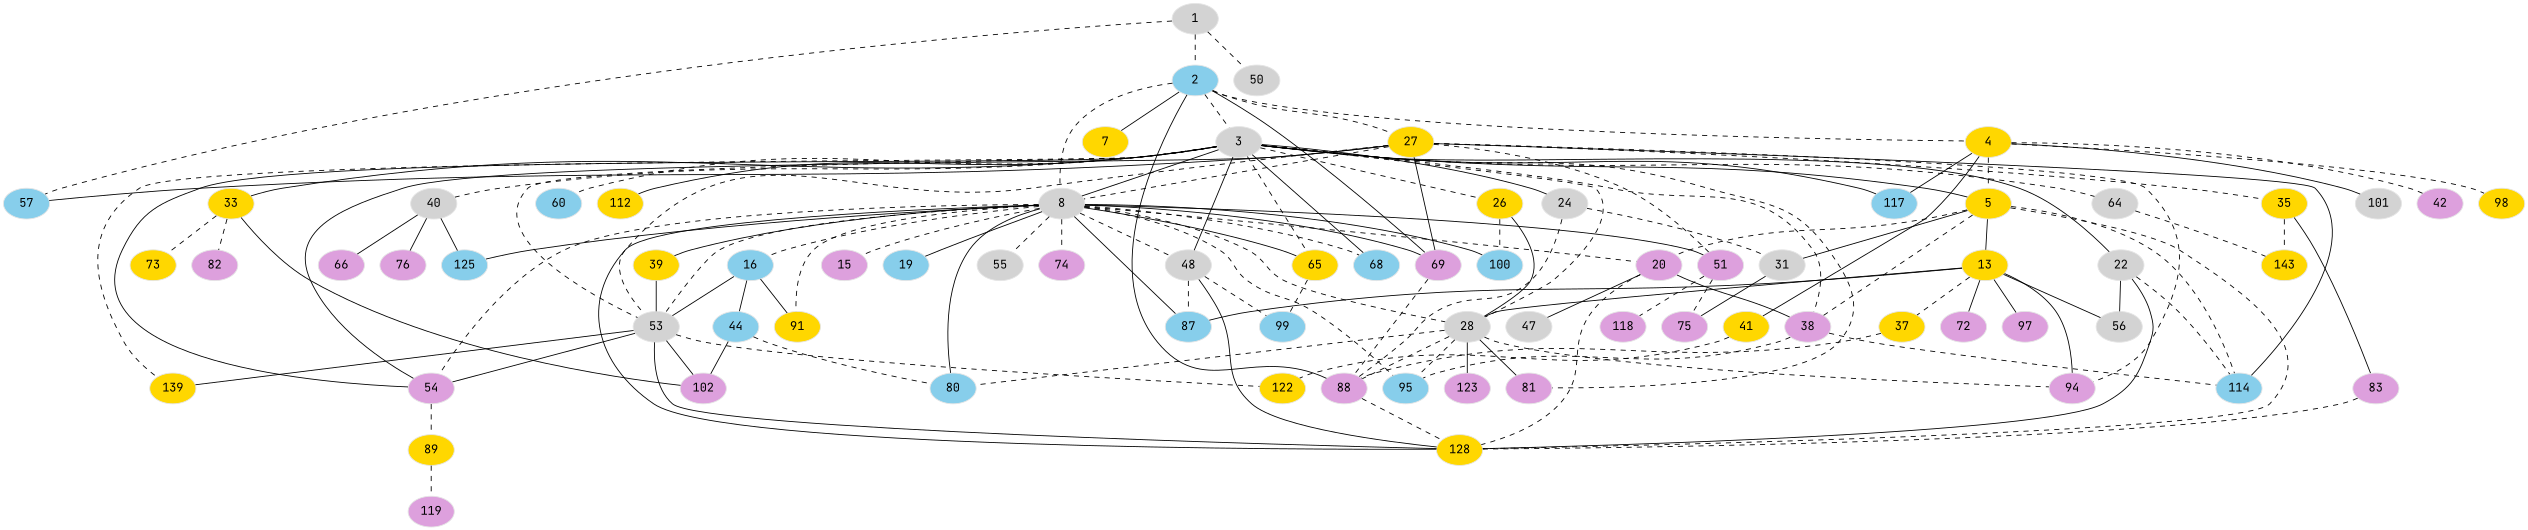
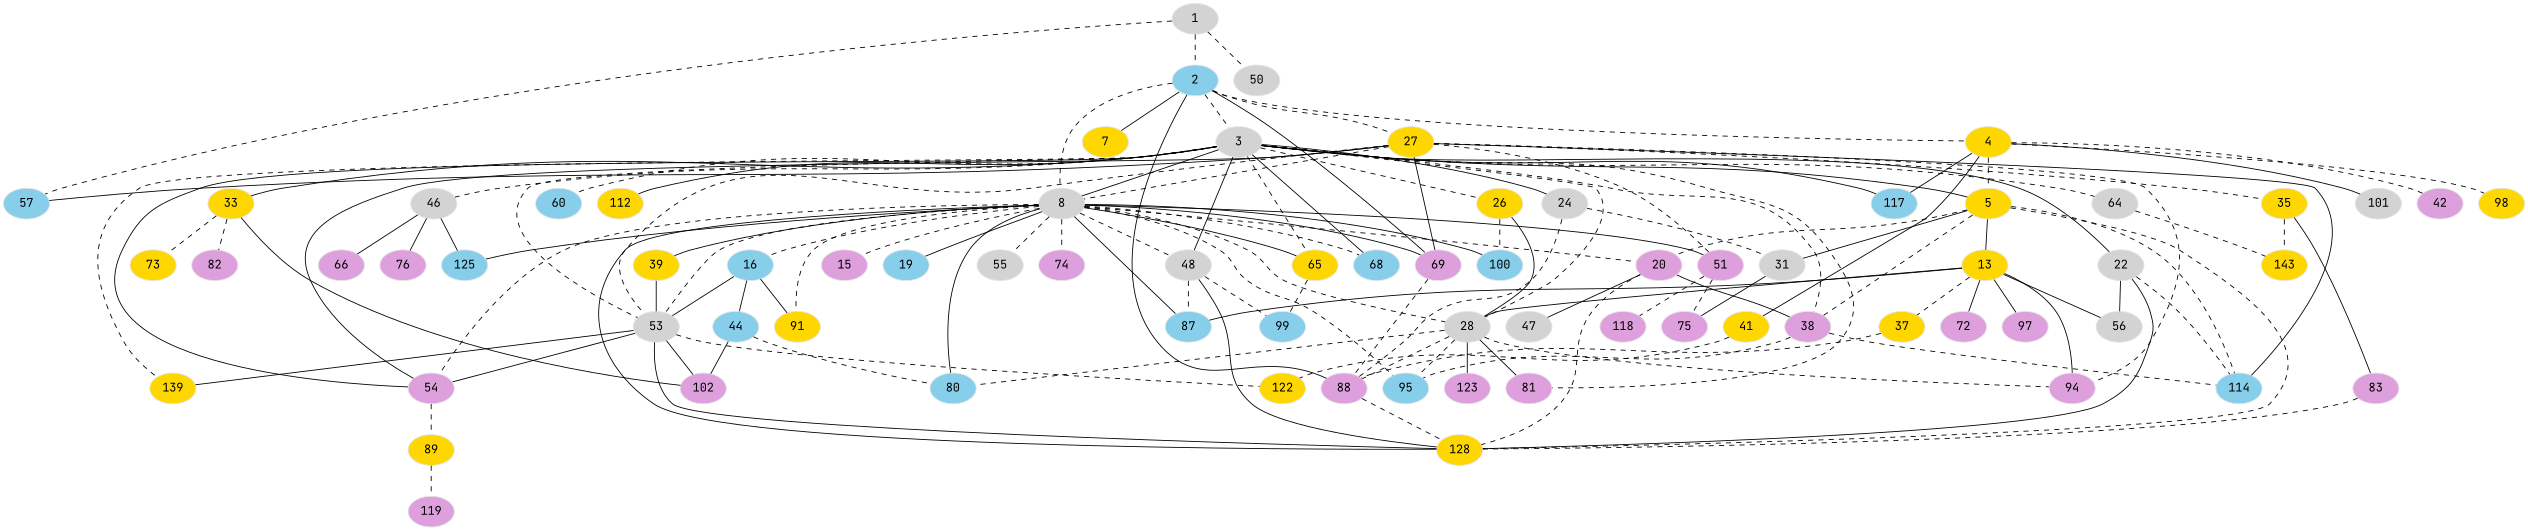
node "40": label "40" -> "46"
